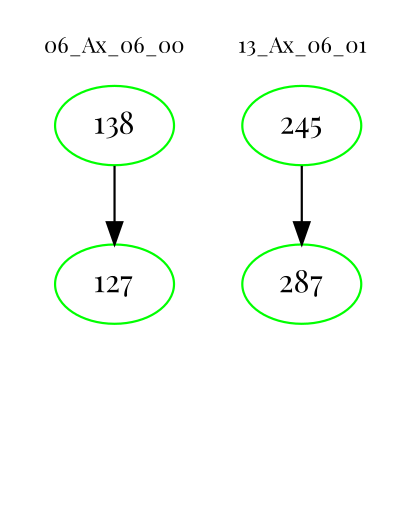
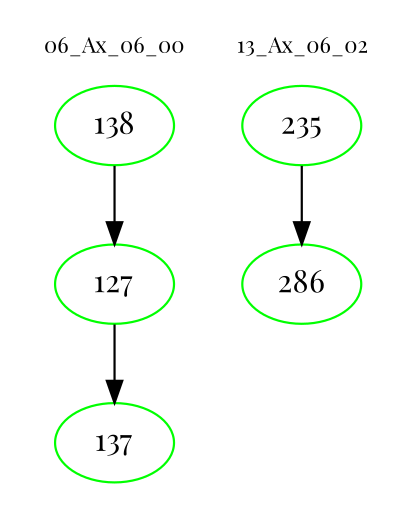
cluster "13_Ax_06_01": label "13_Ax_06_01" -> "13_Ax_06_02"
node "245": label "245" -> "235"
node "287": label "287" -> "286"
node "137": added
